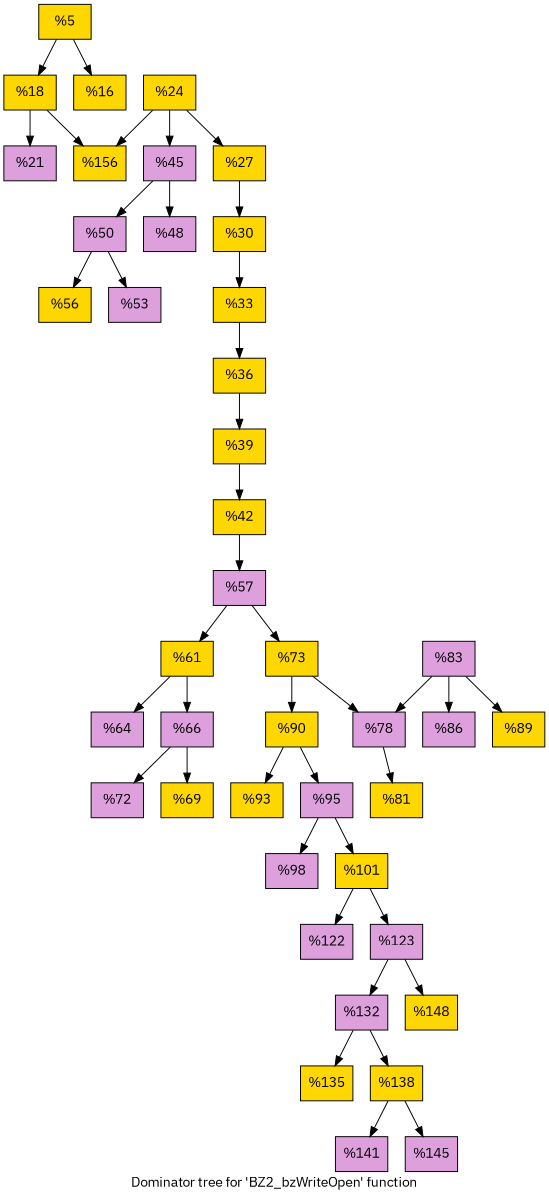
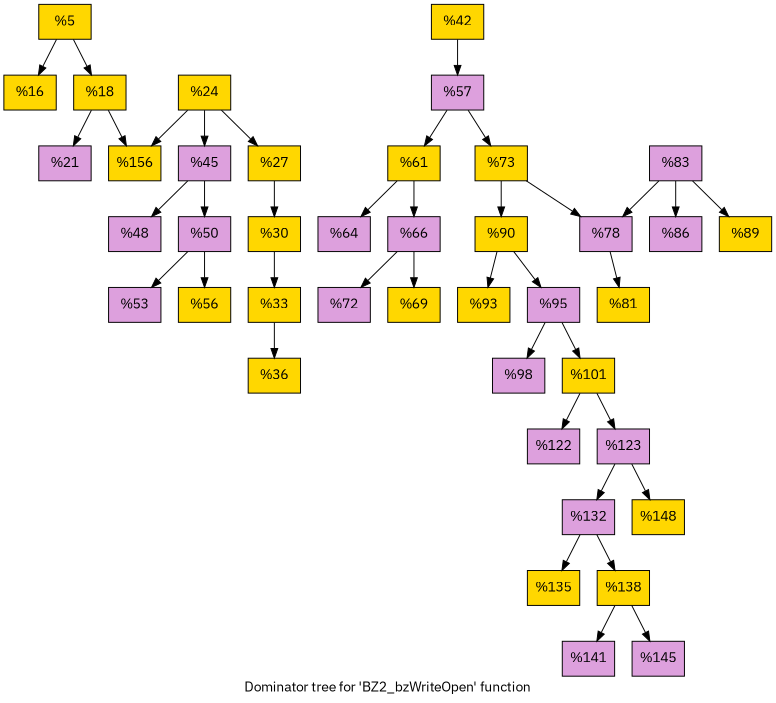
node "%39": removed
